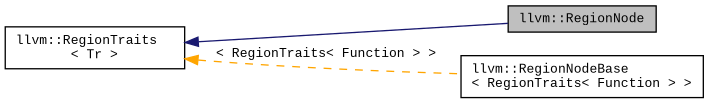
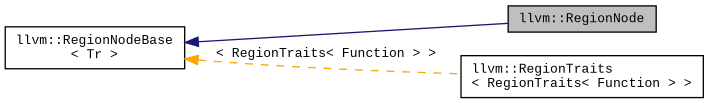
node "llvm::RegionTraits < Tr >": label "llvm::RegionTraits < Tr >" -> "llvm::RegionNodeBase < Tr >"
node "llvm::RegionNodeBase < RegionTraits< Function > >": label "llvm::RegionNodeBase < RegionTraits< Function > >" -> "llvm::RegionTraits < RegionTraits< Function > >"
